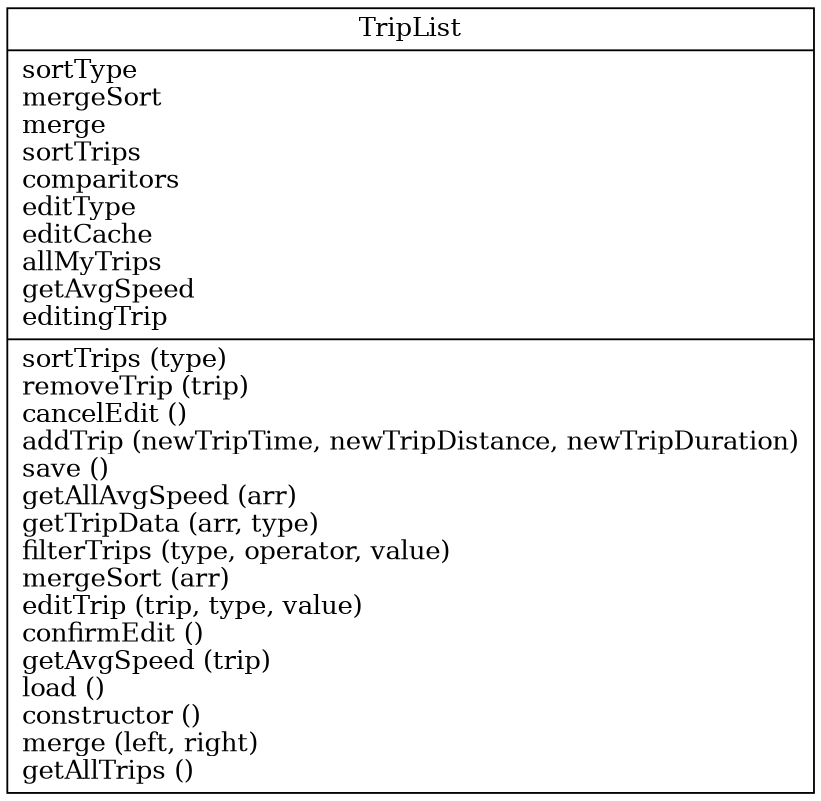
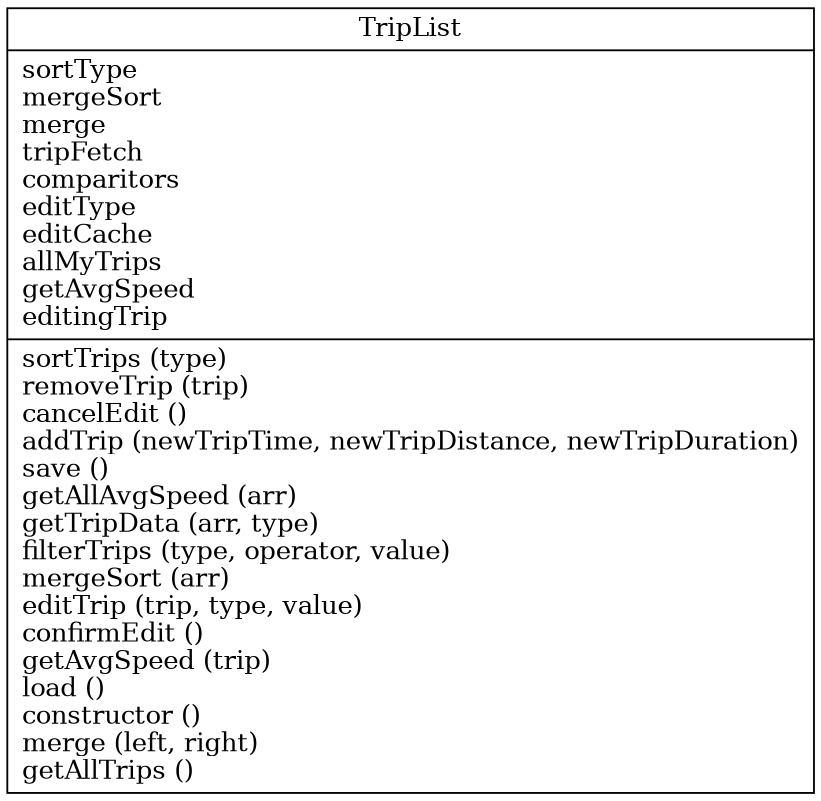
node "TripList": text "sortTrips" -> "tripFetch"
